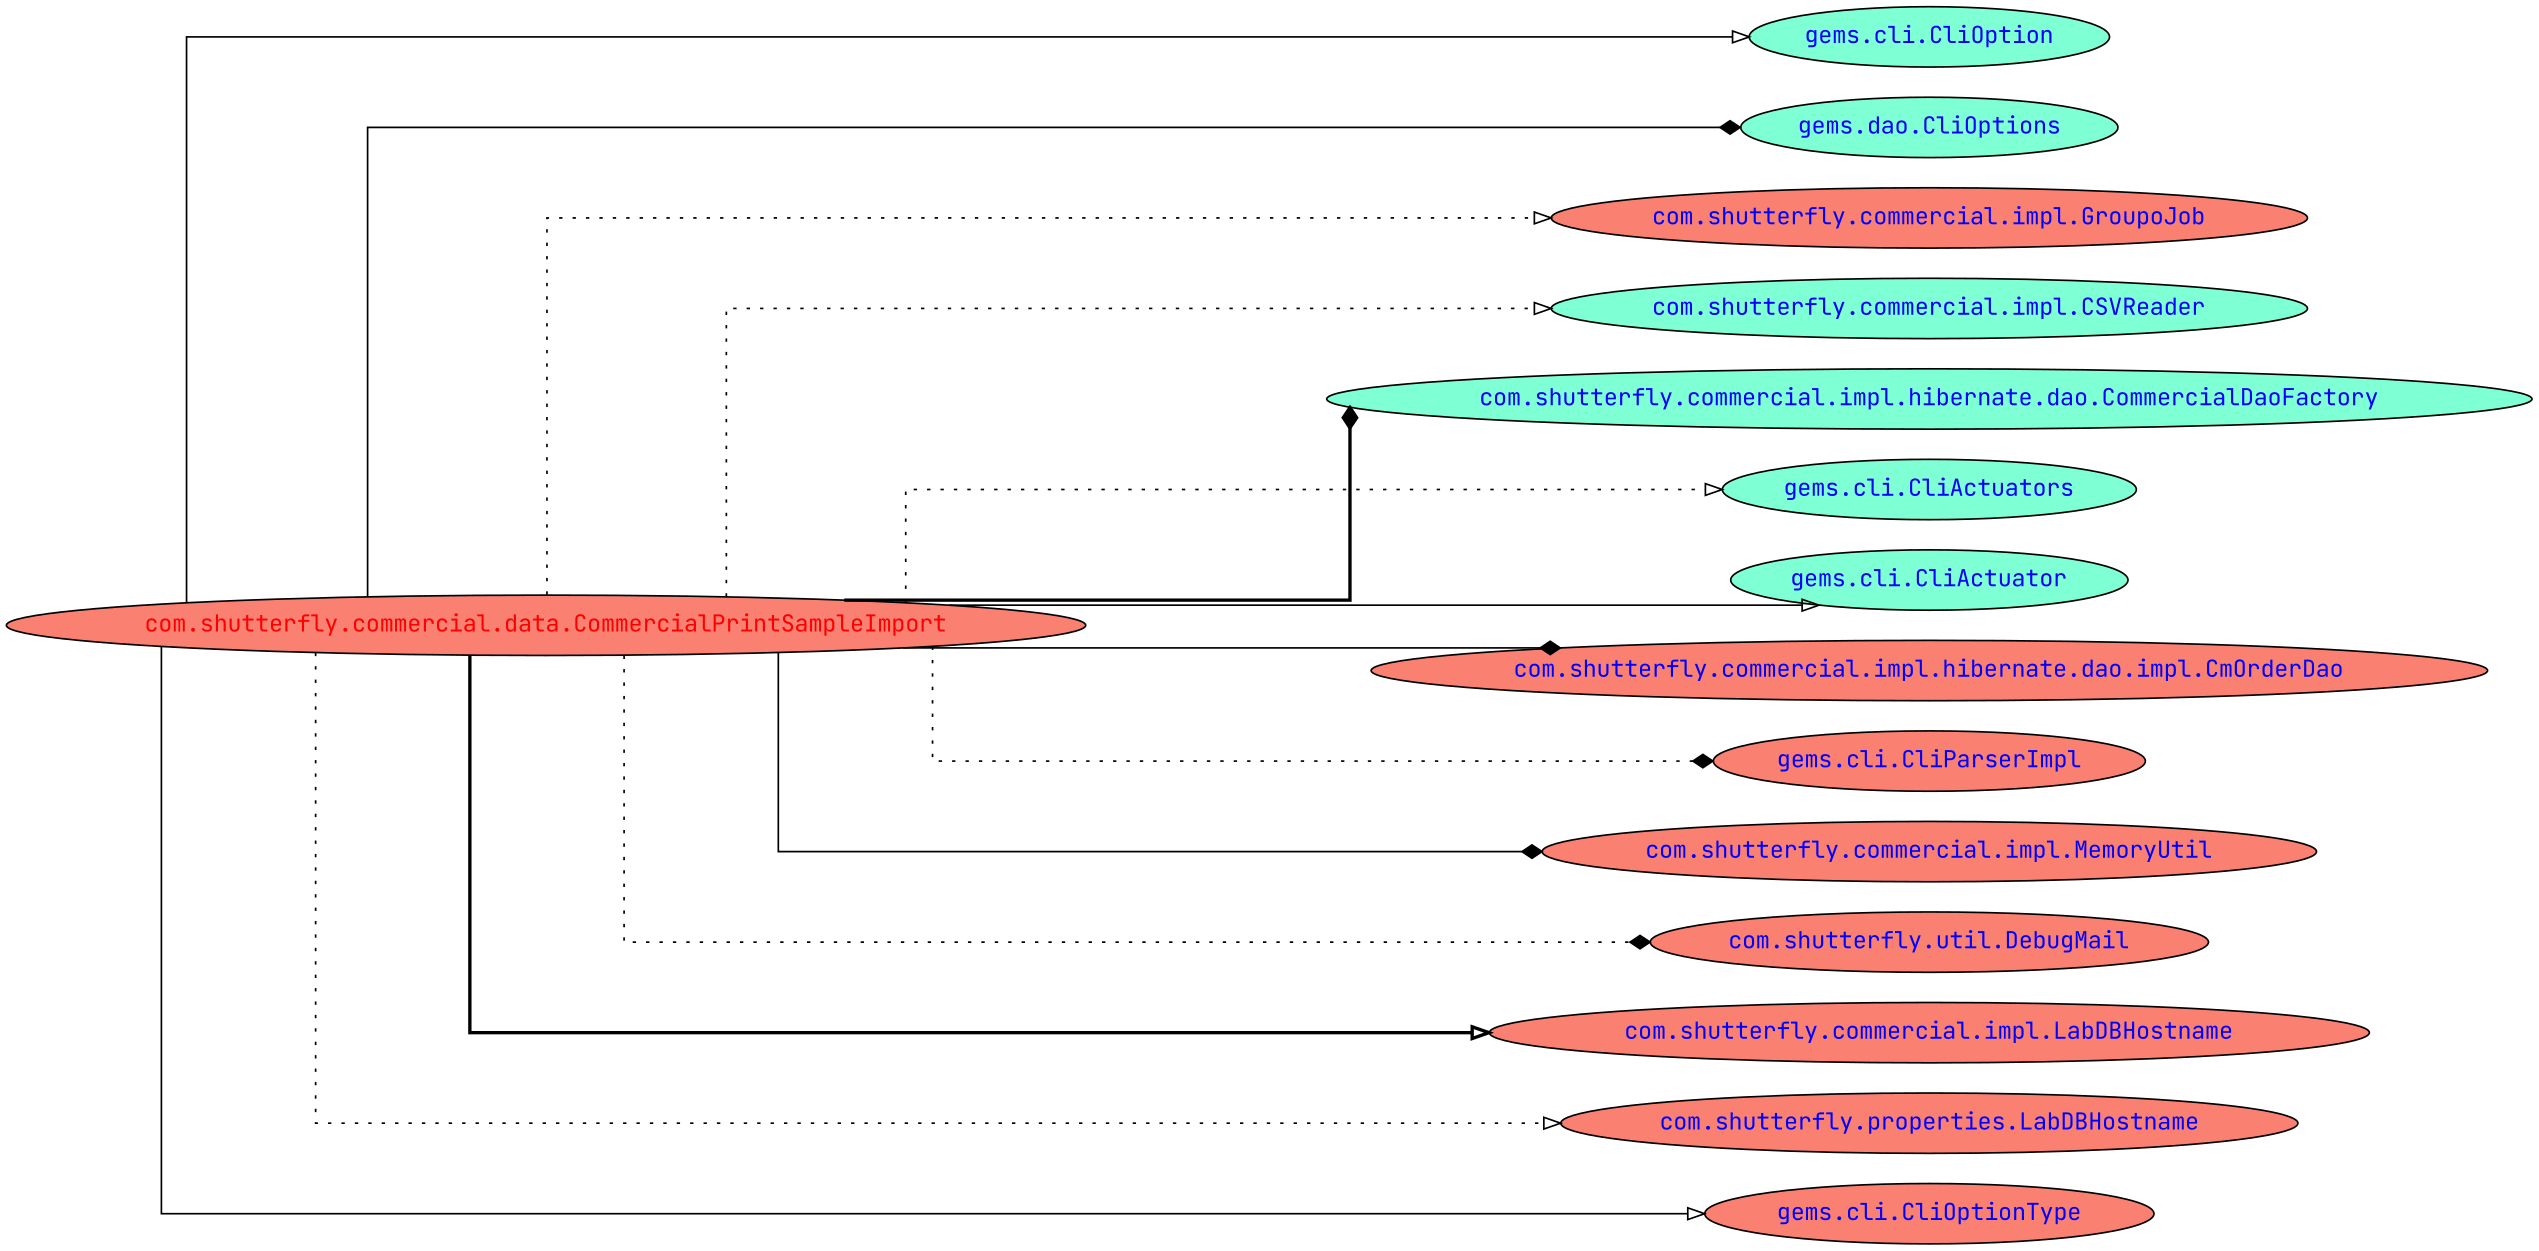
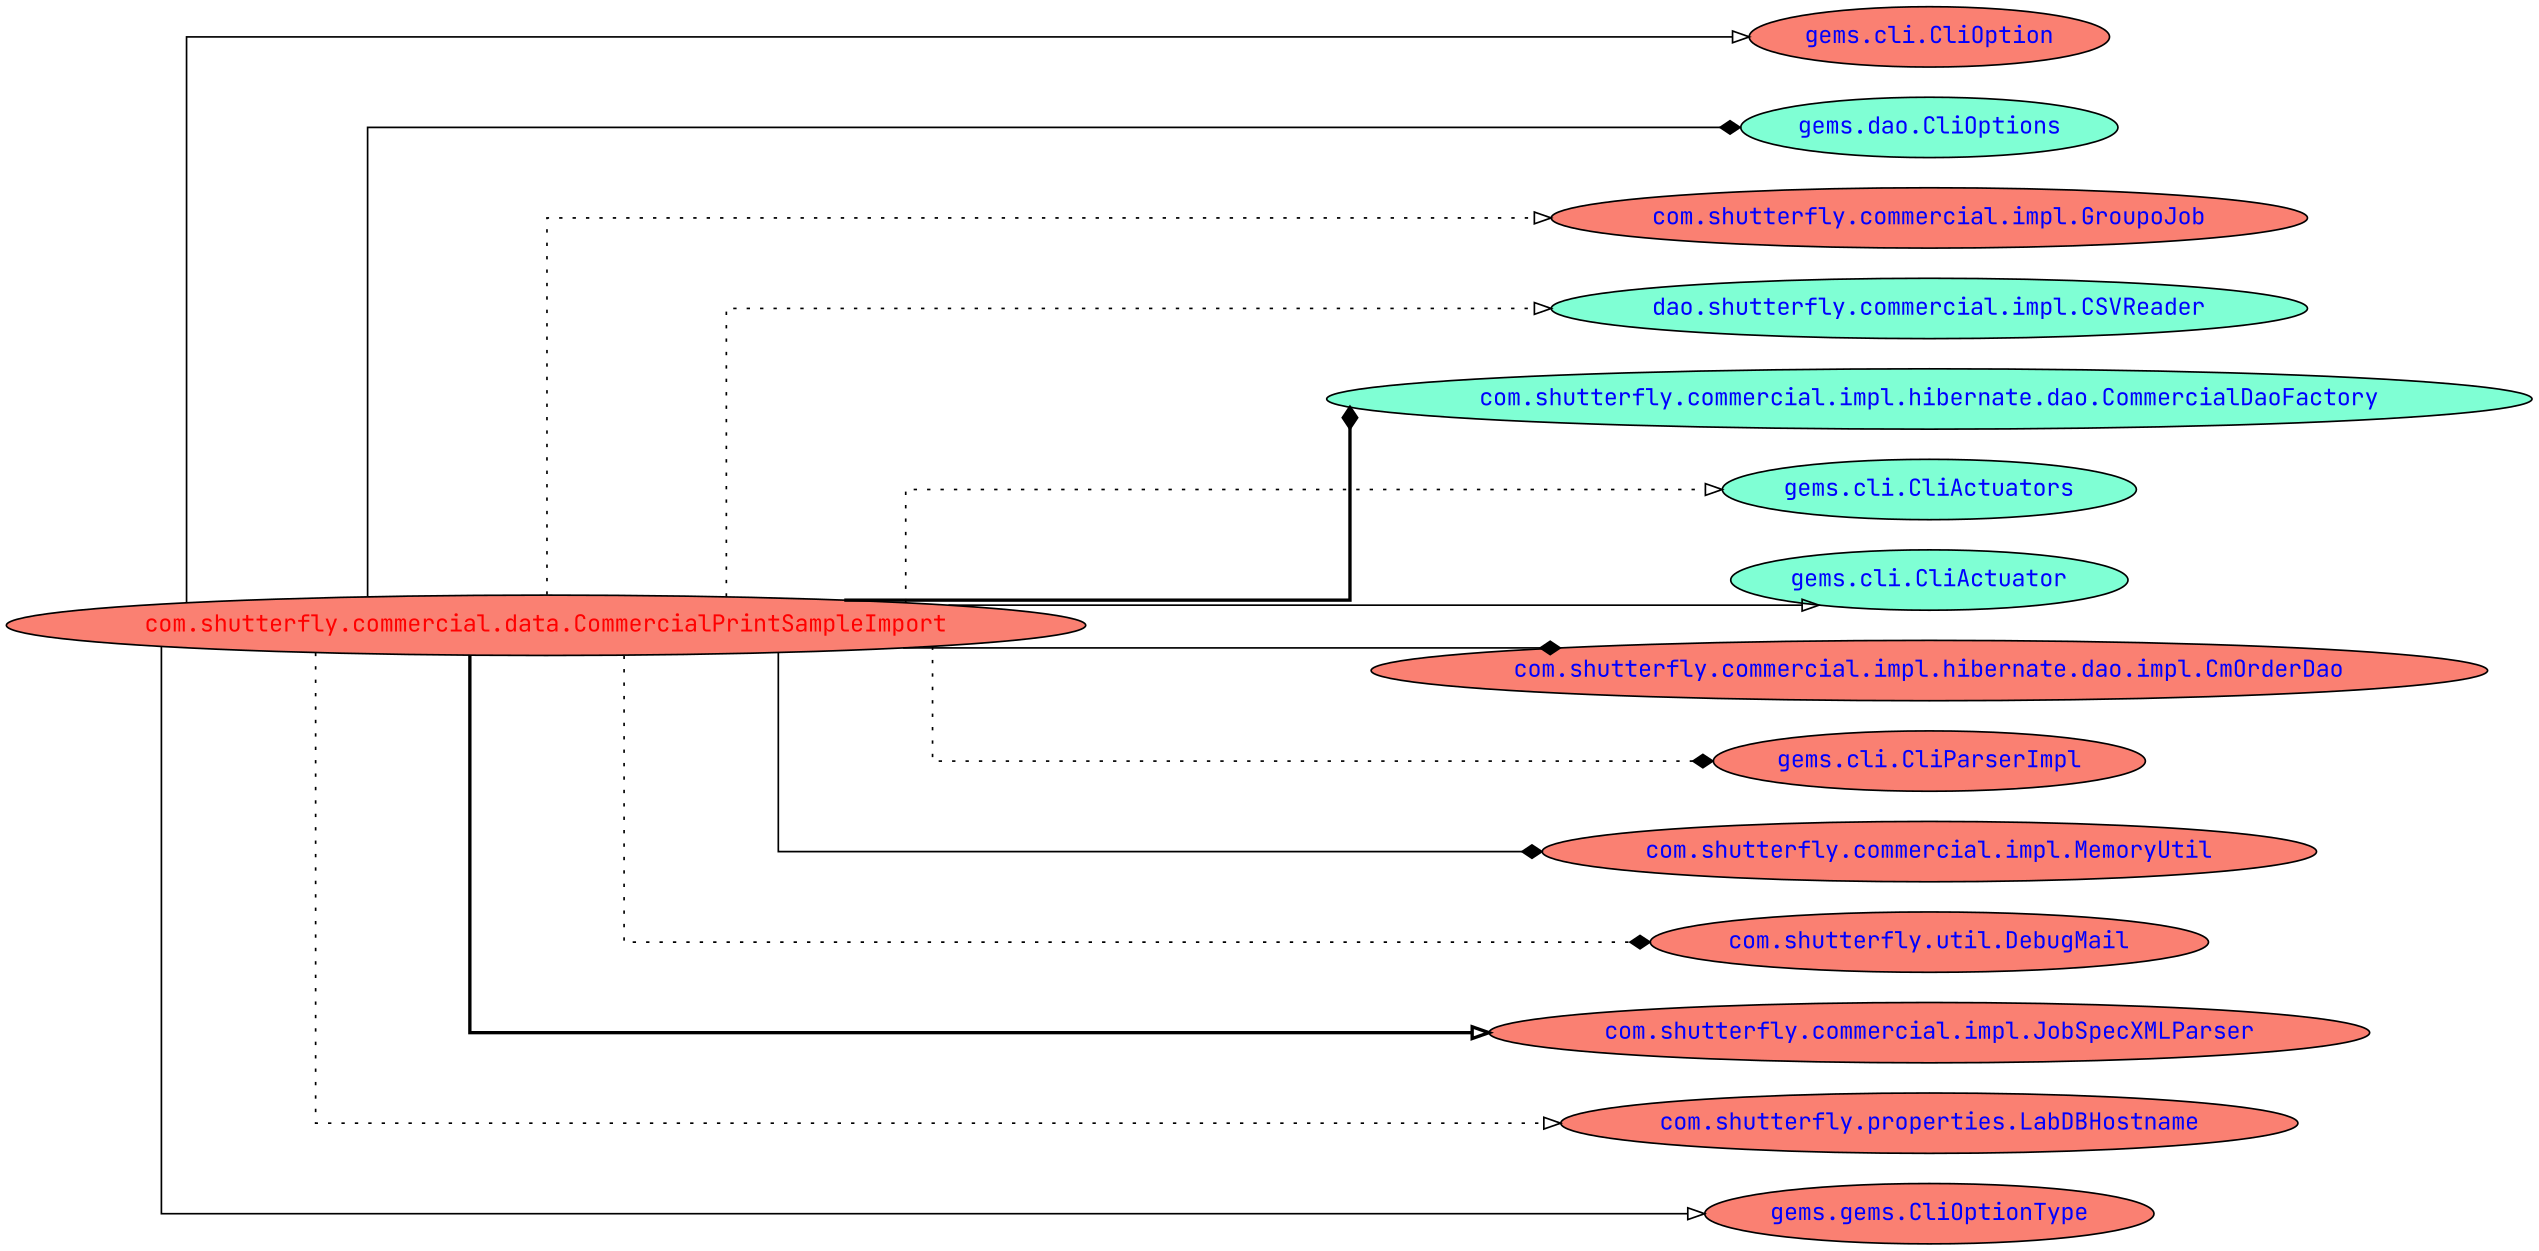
node "gems.cli.CliOption": fillcolor aquamarine -> salmon
node "com.shutterfly.commercial.impl.CSVReader": label "com.shutterfly.commercial.impl.CSVReader" -> "dao.shutterfly.commercial.impl.CSVReader"
node "com.shutterfly.commercial.impl.LabDBHostname": label "com.shutterfly.commercial.impl.LabDBHostname" -> "com.shutterfly.commercial.impl.JobSpecXMLParser"
node "gems.cli.CliOptionType": label "gems.cli.CliOptionType" -> "gems.gems.CliOptionType"
